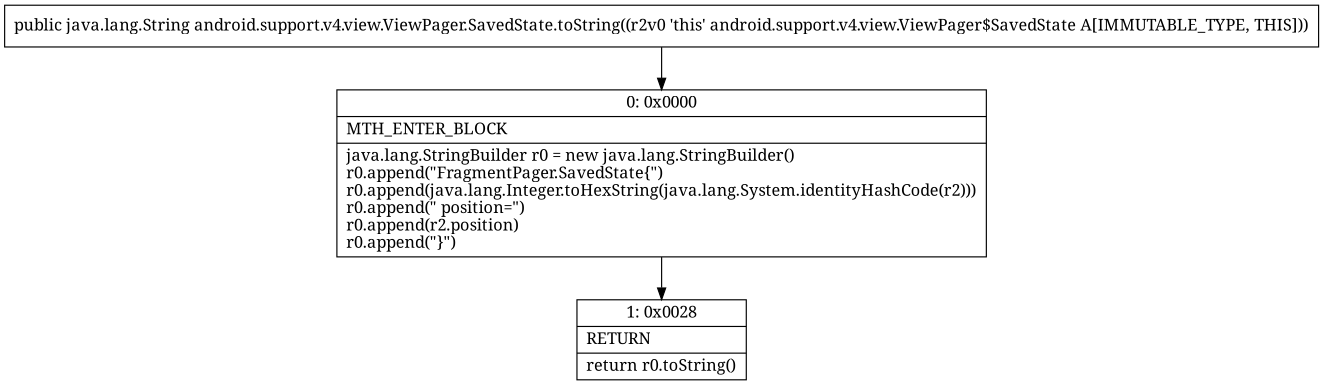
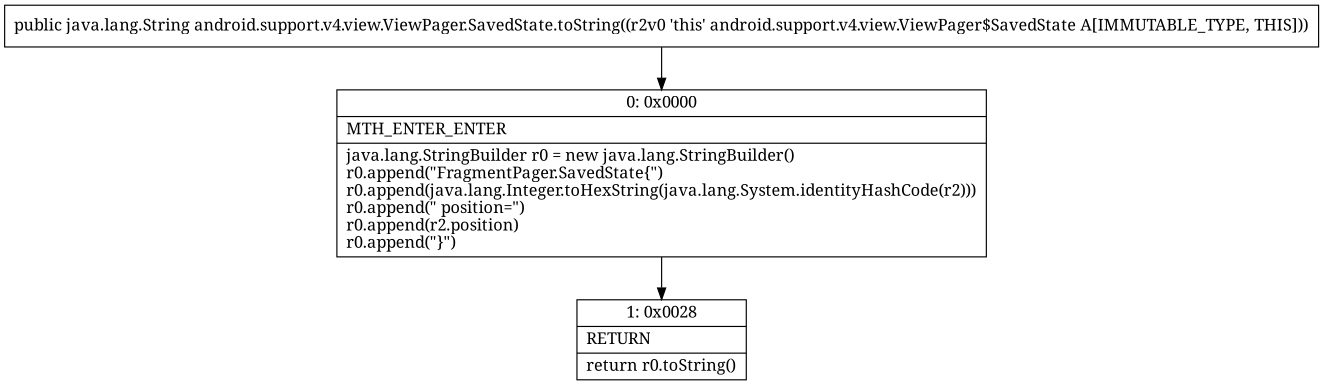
node "0: 0x0000": text "MTH_ENTER_BLOCK" -> "MTH_ENTER_ENTER"
